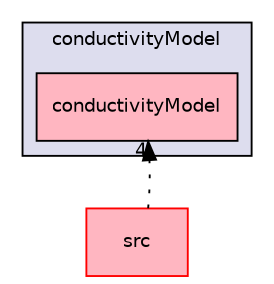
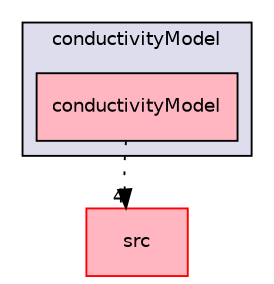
edge "src" -> "conductivityModel": reversed
